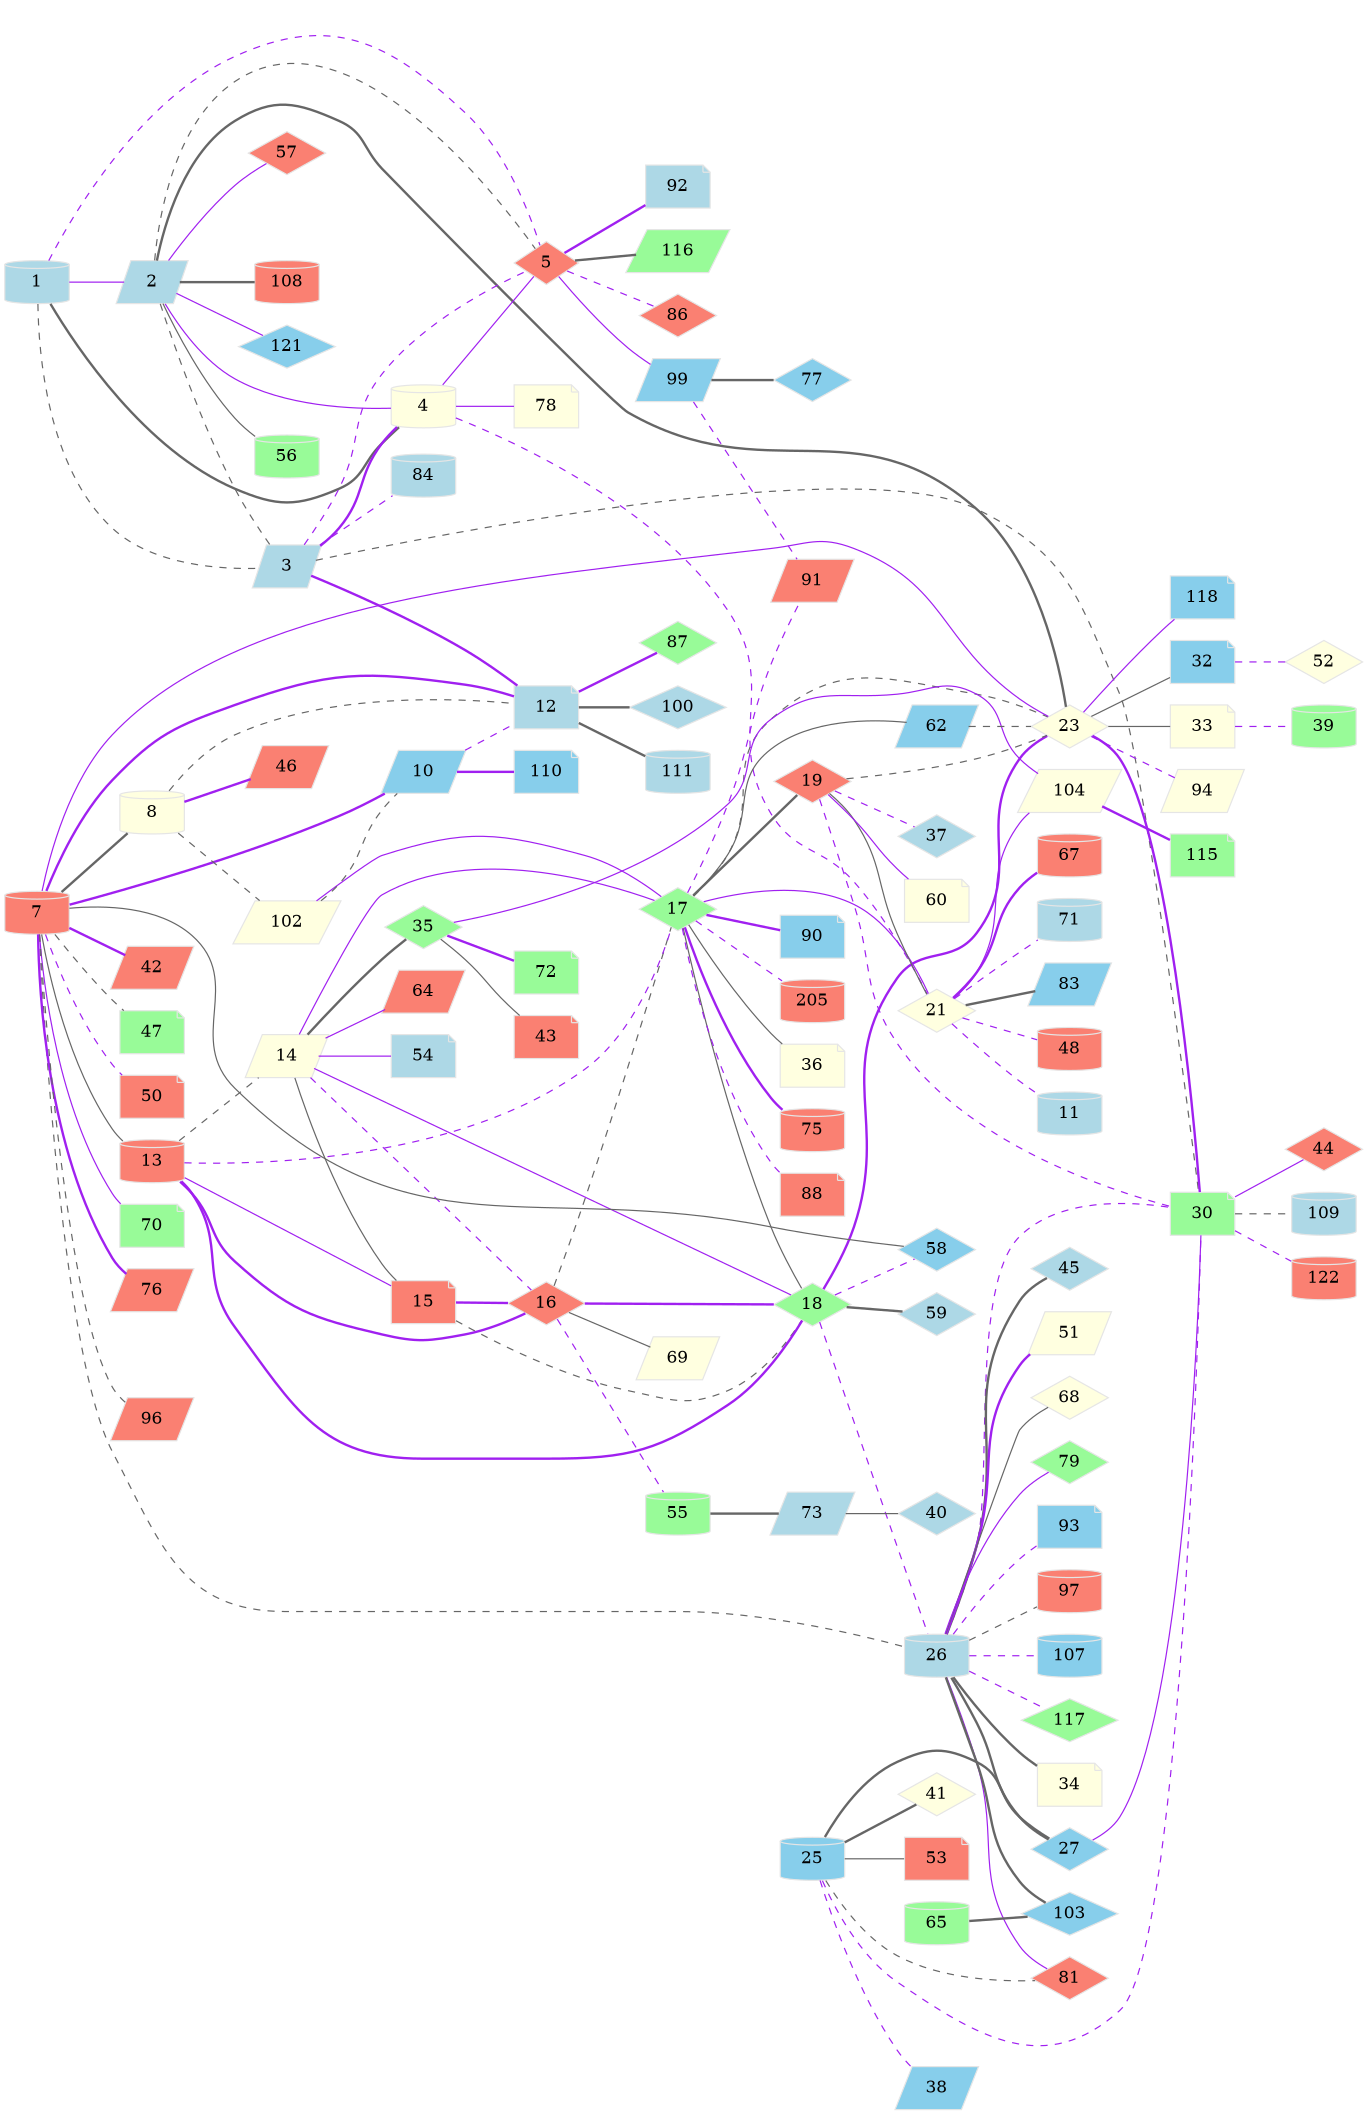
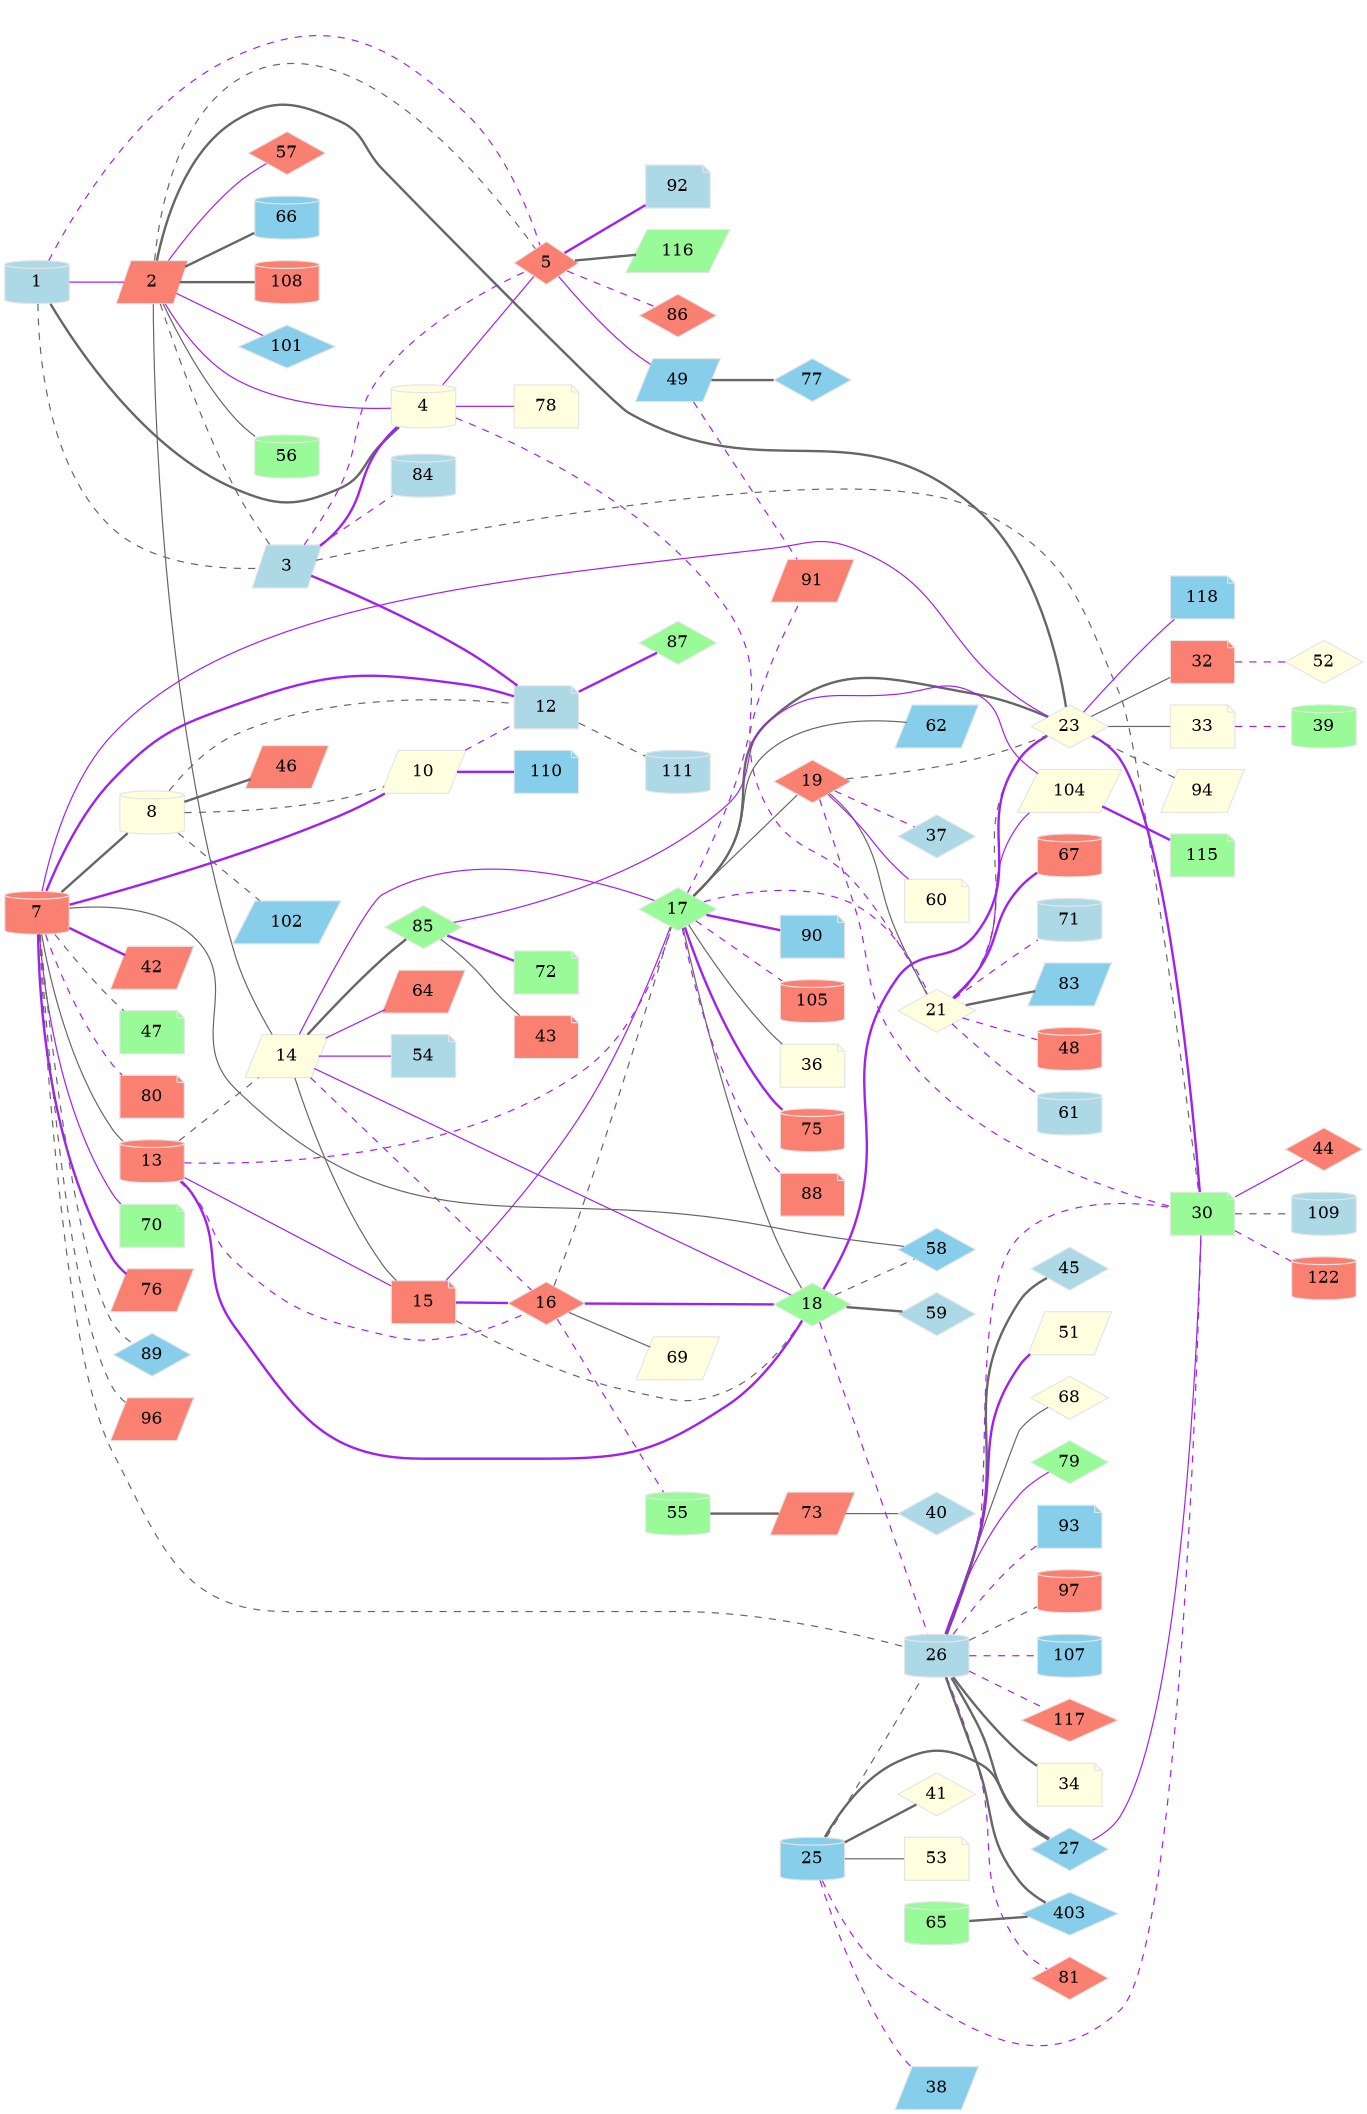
node "66": added
node "2": fillcolor lightblue -> salmon
node "121": label "121" -> "101"
node "99": label "99" -> "49"
edge "2" -- "14": added
node "32": fillcolor skyblue -> salmon
edge "23" -- "17": style dashed -> bold
node "100": removed
edge "62" -- "23": now "21" -- "23"
edge "12" -- "111": style bold -> dashed
edge "23" -- "94": color purple -> gray40
node "10": fillcolor skyblue -> lightyellow
edge "46" -- "8": color purple -> gray40
edge "17" -- "102": now "17" -- "15"
edge "19" -- "17": style bold -> solid
edge "10" -- "102": now "10" -- "8"
edge "17" -- "21": style solid -> dashed
node "102": fillcolor lightyellow -> skyblue
node "35": label "35" -> "85"
node "205": label "205" -> "105"
node "50": label "50" -> "80"
node "11": label "11" -> "61"
edge "58" -- "18": color purple -> gray40
edge "13" -- "16": style bold -> dashed
node "89": added
node "73": fillcolor lightblue -> salmon
node "117": fillcolor palegreen -> salmon
edge "26" -- "81": style solid -> dashed
node "53": fillcolor salmon -> lightyellow
node "103": label "103" -> "403"
edge "25" -- "81": now "25" -- "26"
